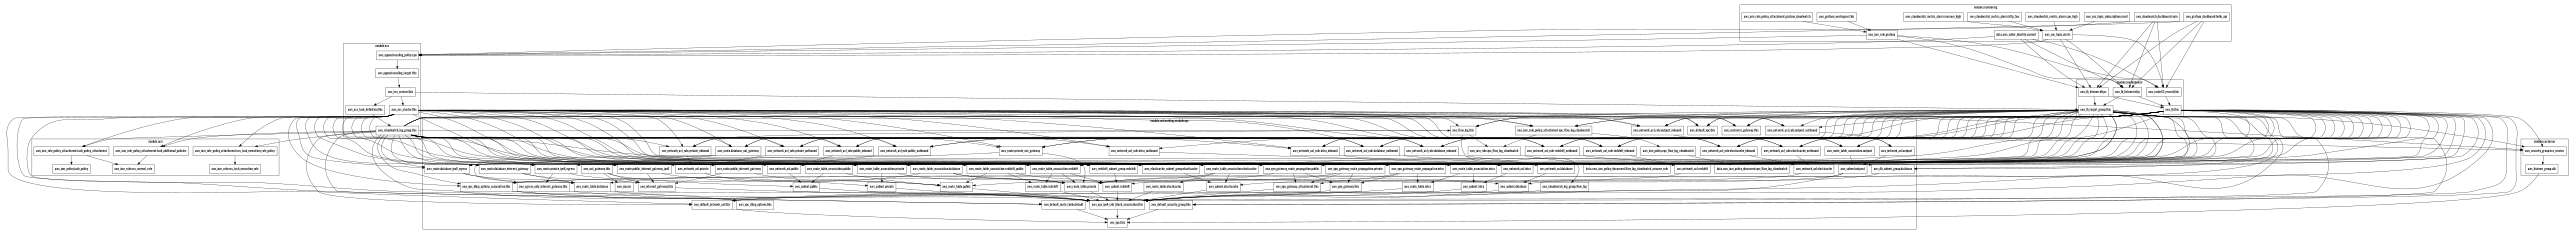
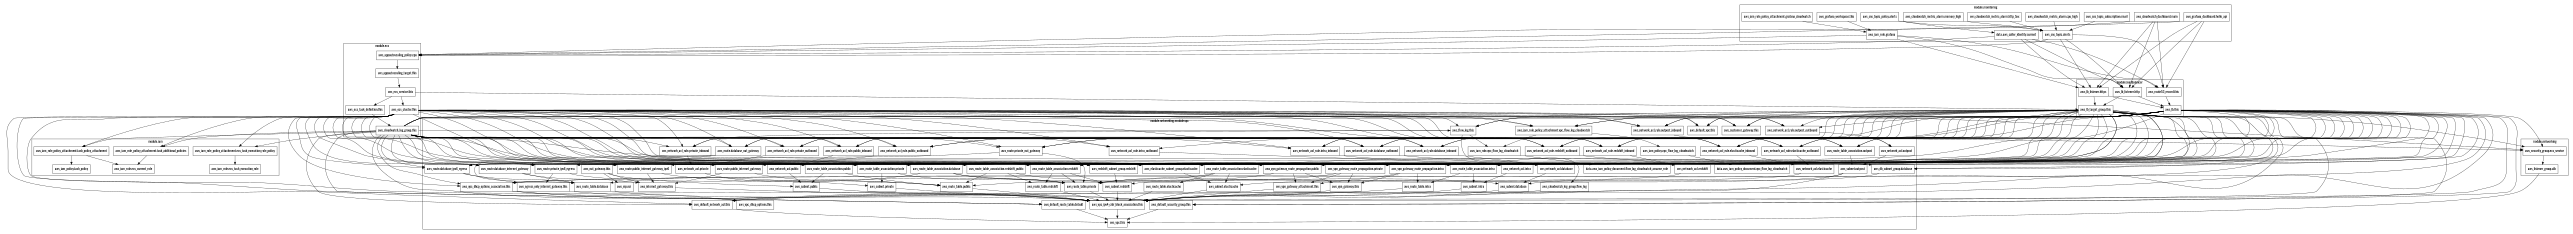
node "aws_sns_topic_policy.alerts": added
cluster "module.customer": label "module.customer" -> "module.networking"
edge "aws_lb_target_group.this" -> "aws_vpn_gateway_route_propagation.intra": added
